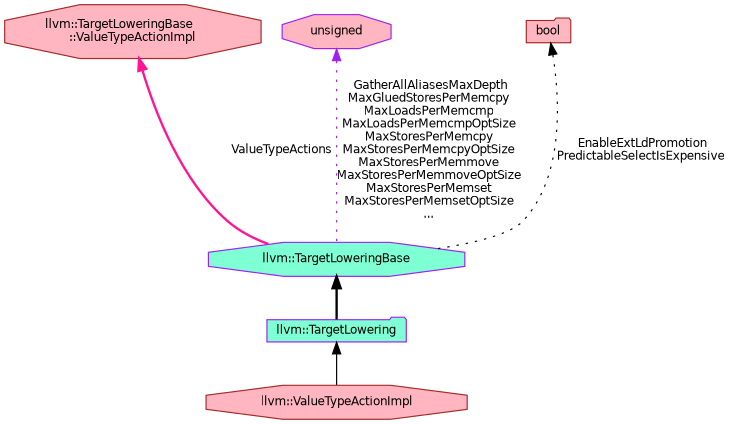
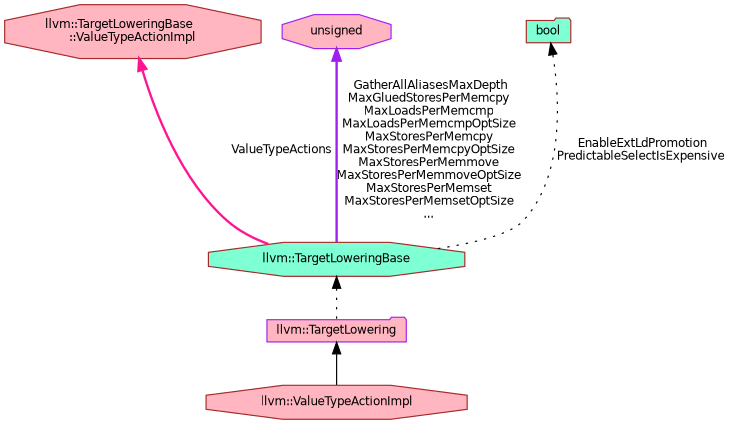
node "bool": fillcolor lightpink -> aquamarine
edge "llvm::TargetLoweringBase" -> "unsigned": style dotted -> bold
node "llvm::TargetLoweringBase": color purple -> brown
edge "llvm::TargetLowering" -> "llvm::TargetLoweringBase": style bold -> dotted
node "llvm::TargetLowering": fillcolor aquamarine -> lightpink
